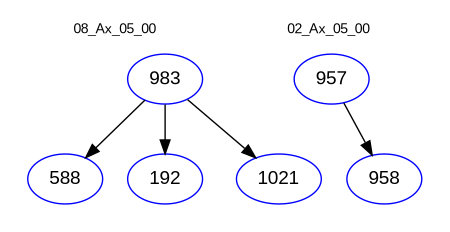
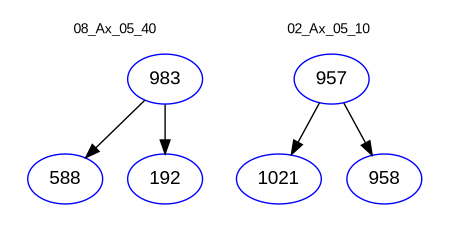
cluster "08_Ax_05_00": label "08_Ax_05_00" -> "08_Ax_05_40"
cluster "02_Ax_05_00": label "02_Ax_05_00" -> "02_Ax_05_10"
edge "983" -> "1021": now "957" -> "1021"
